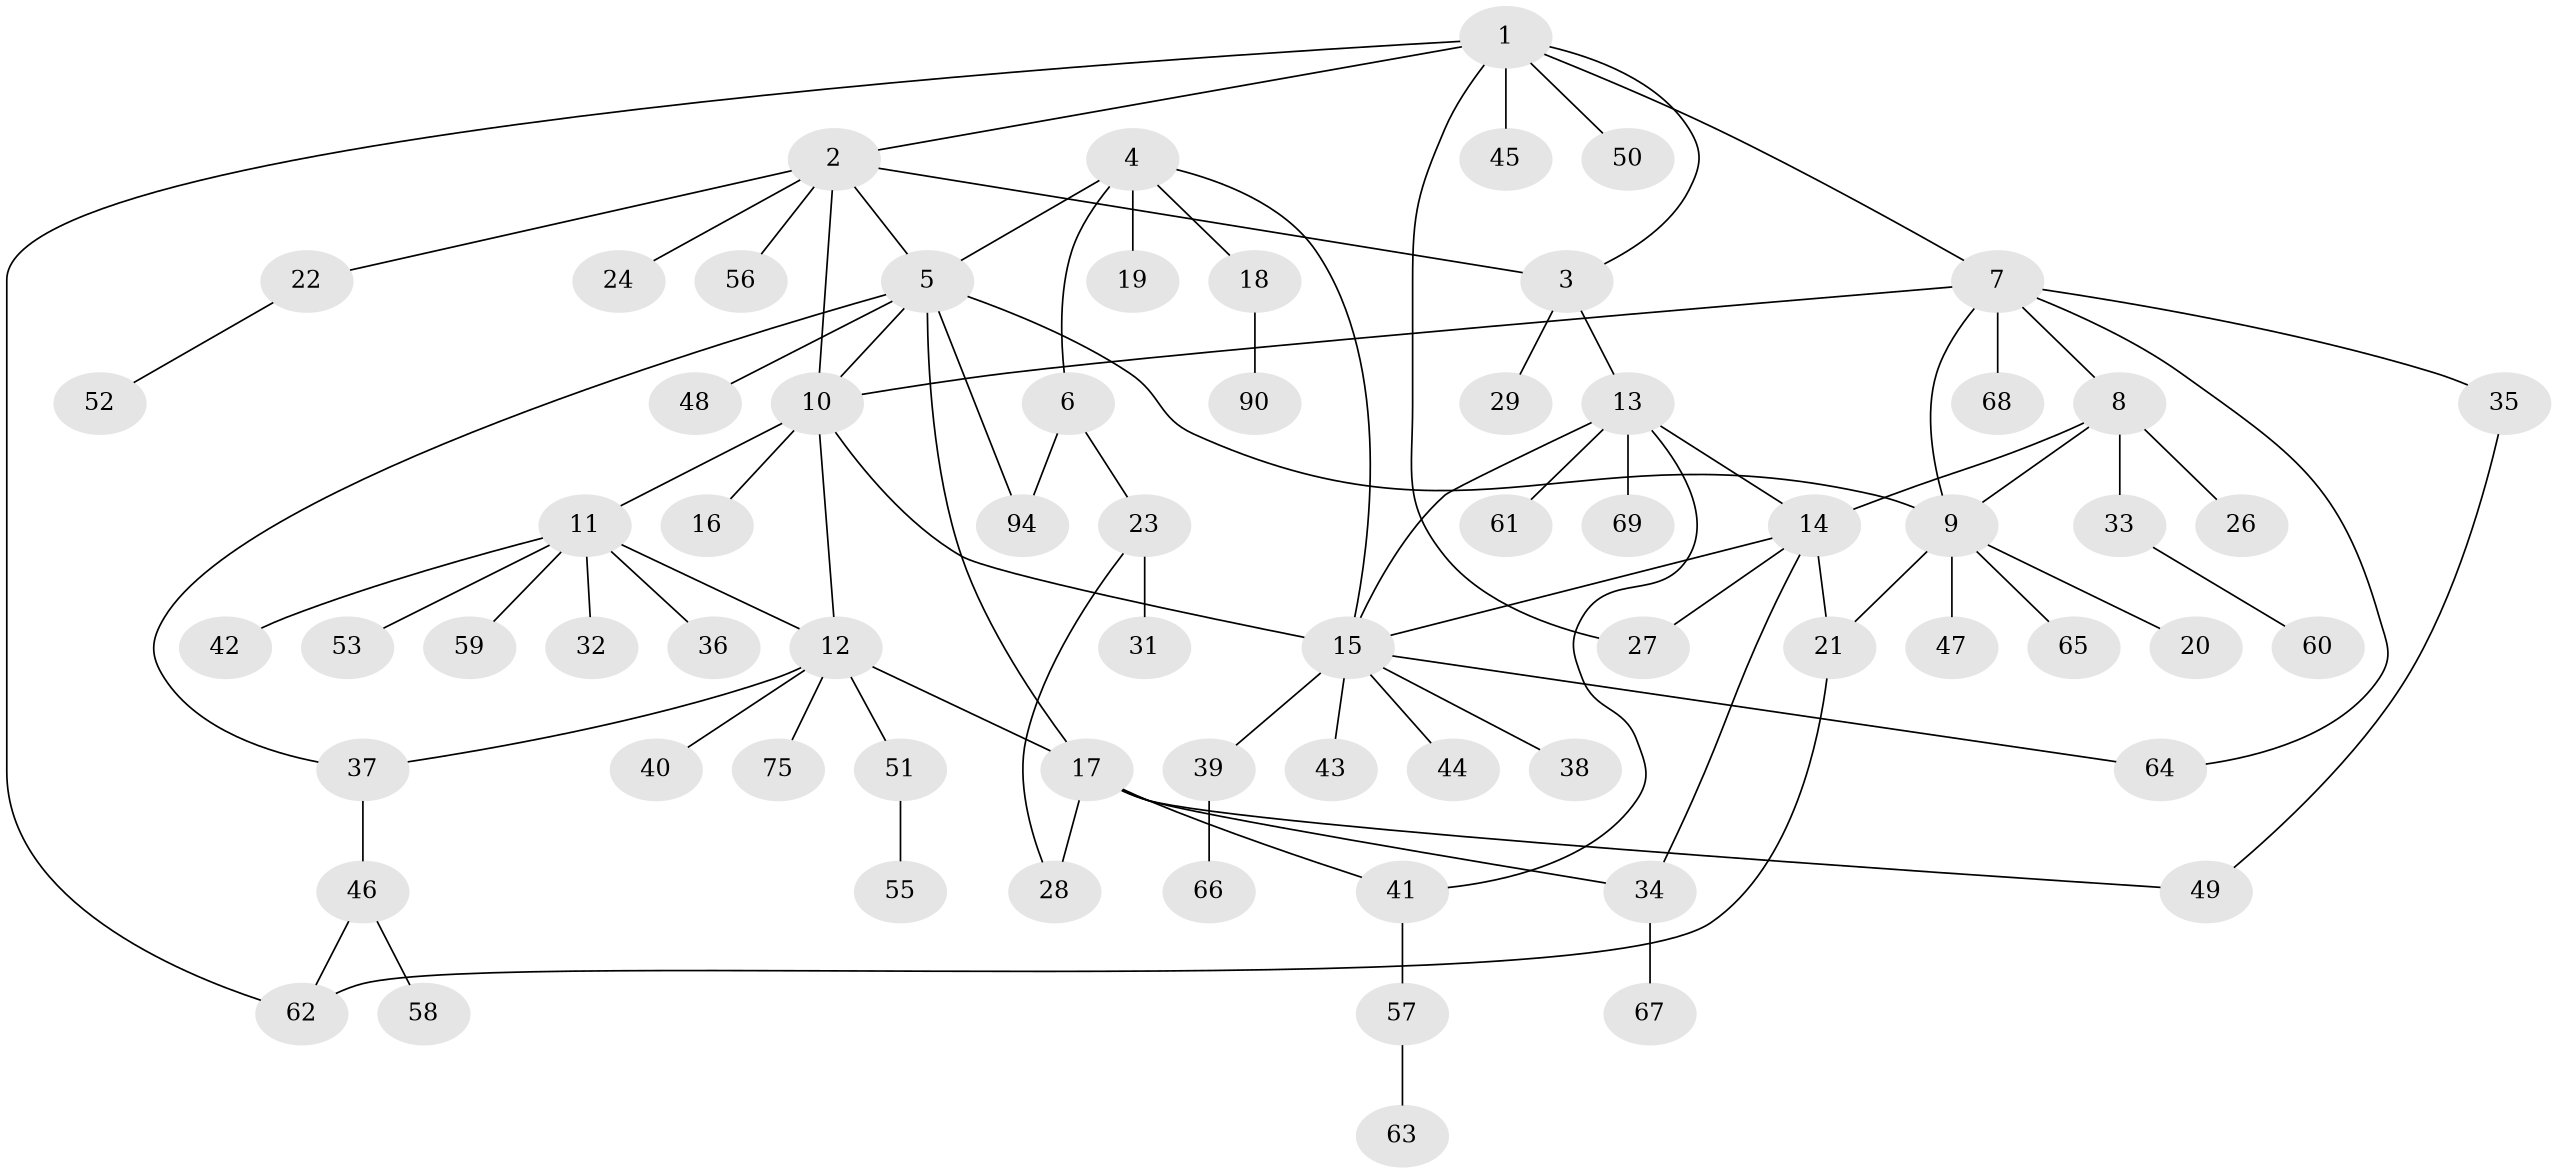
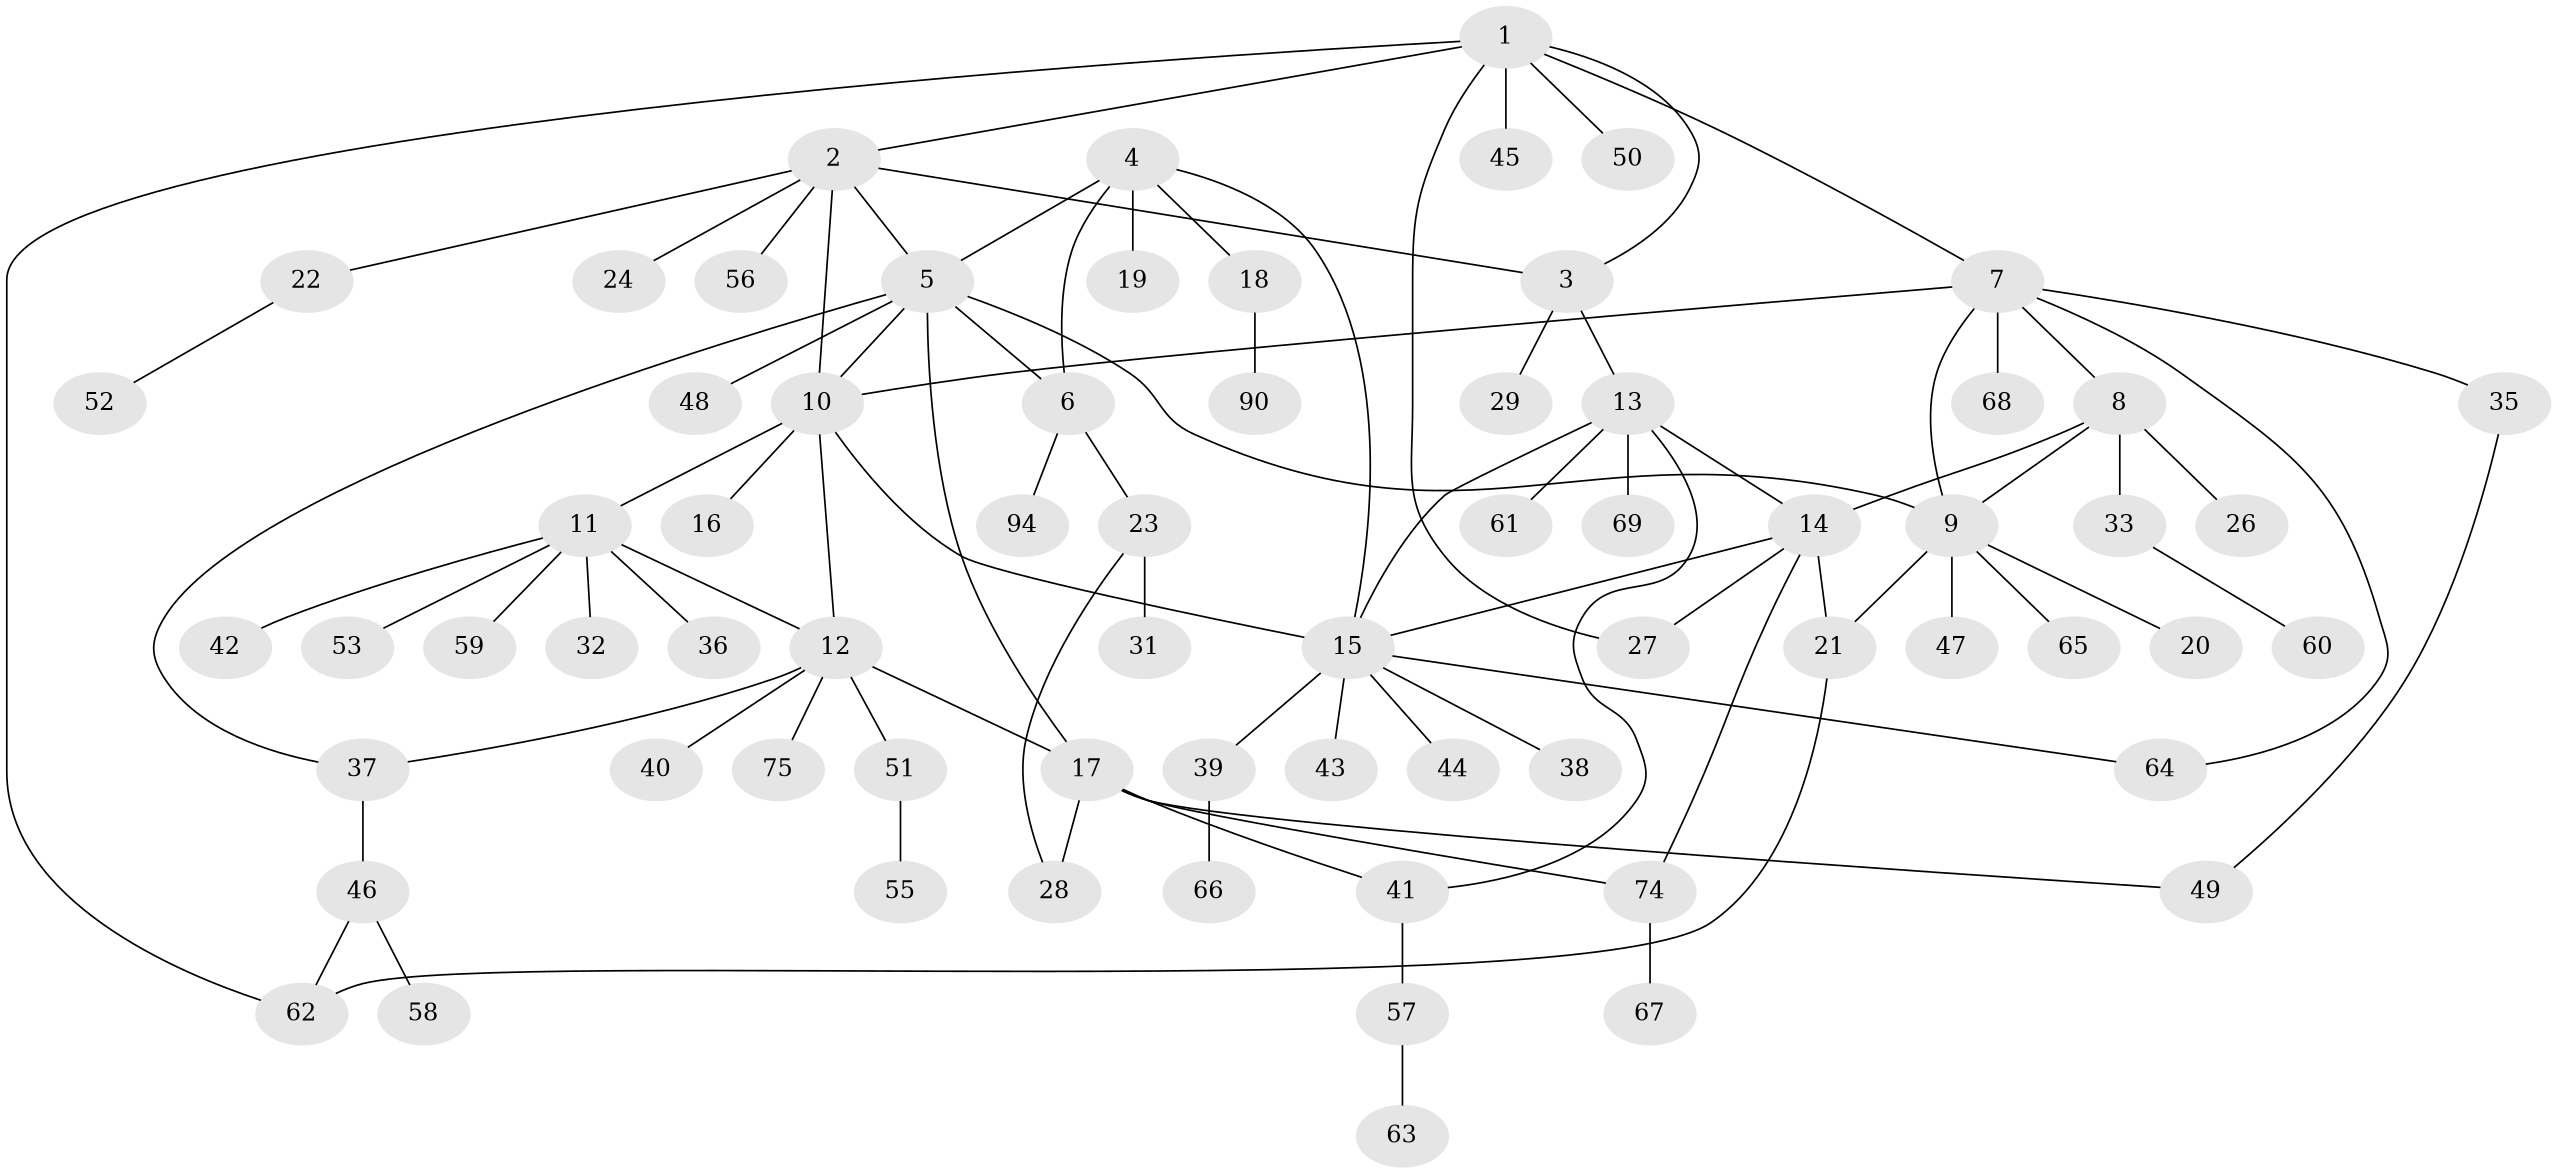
edge "5" -- "94": now "5" -- "6"
node "34": label "34" -> "74"
